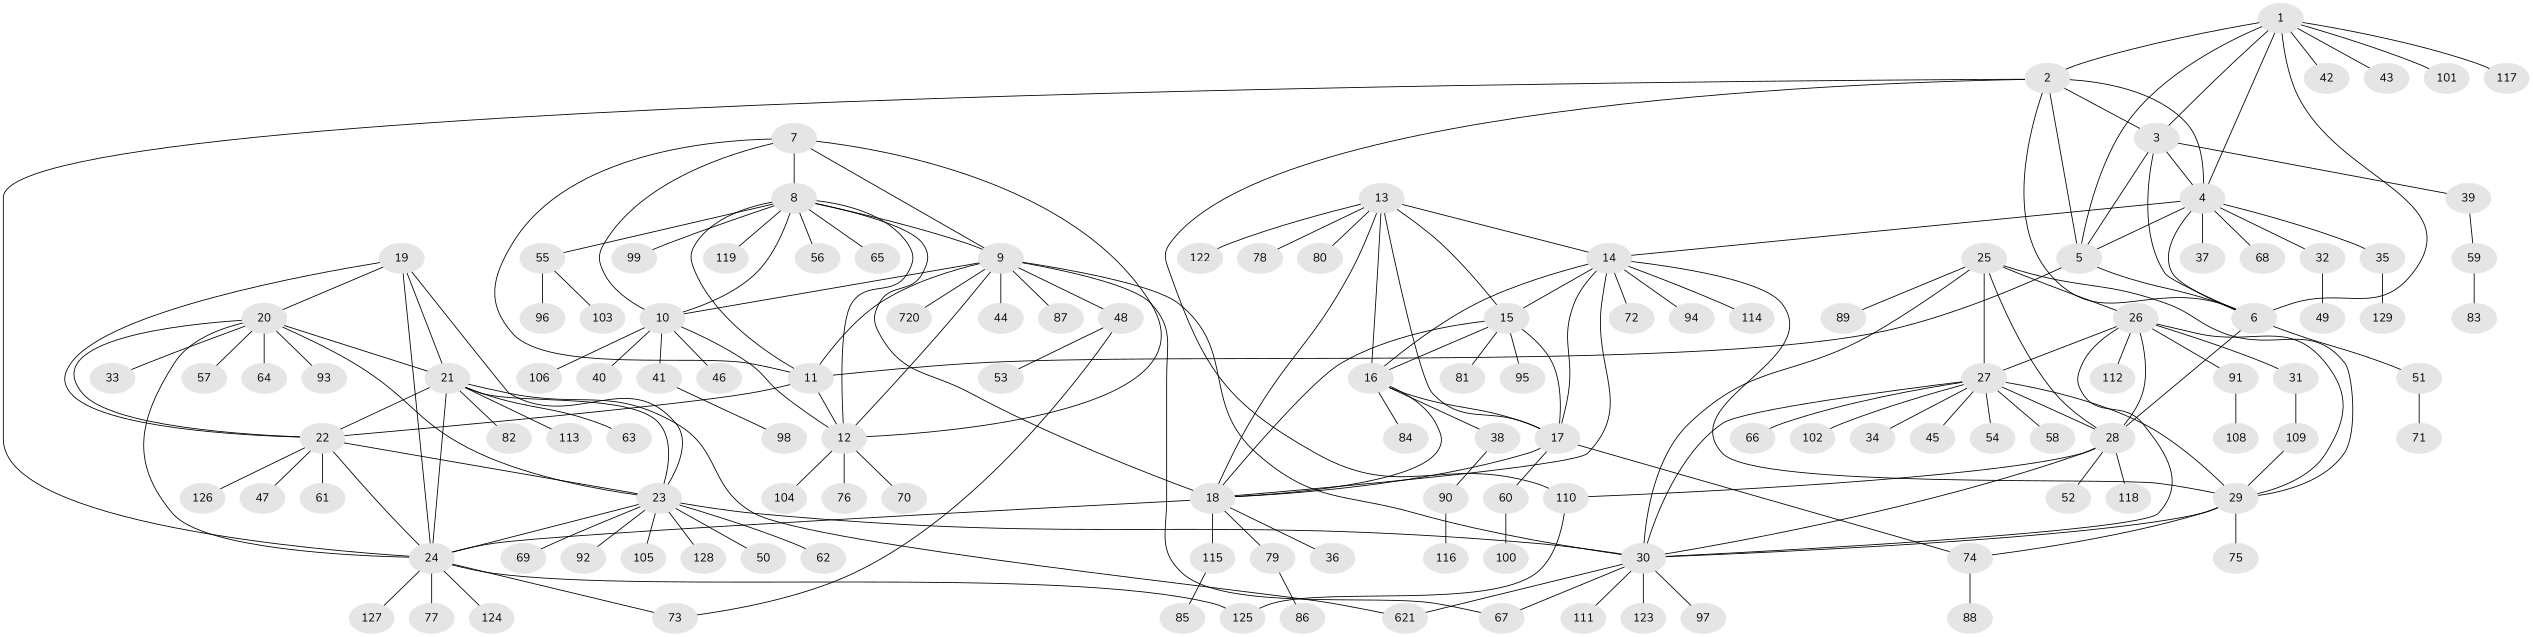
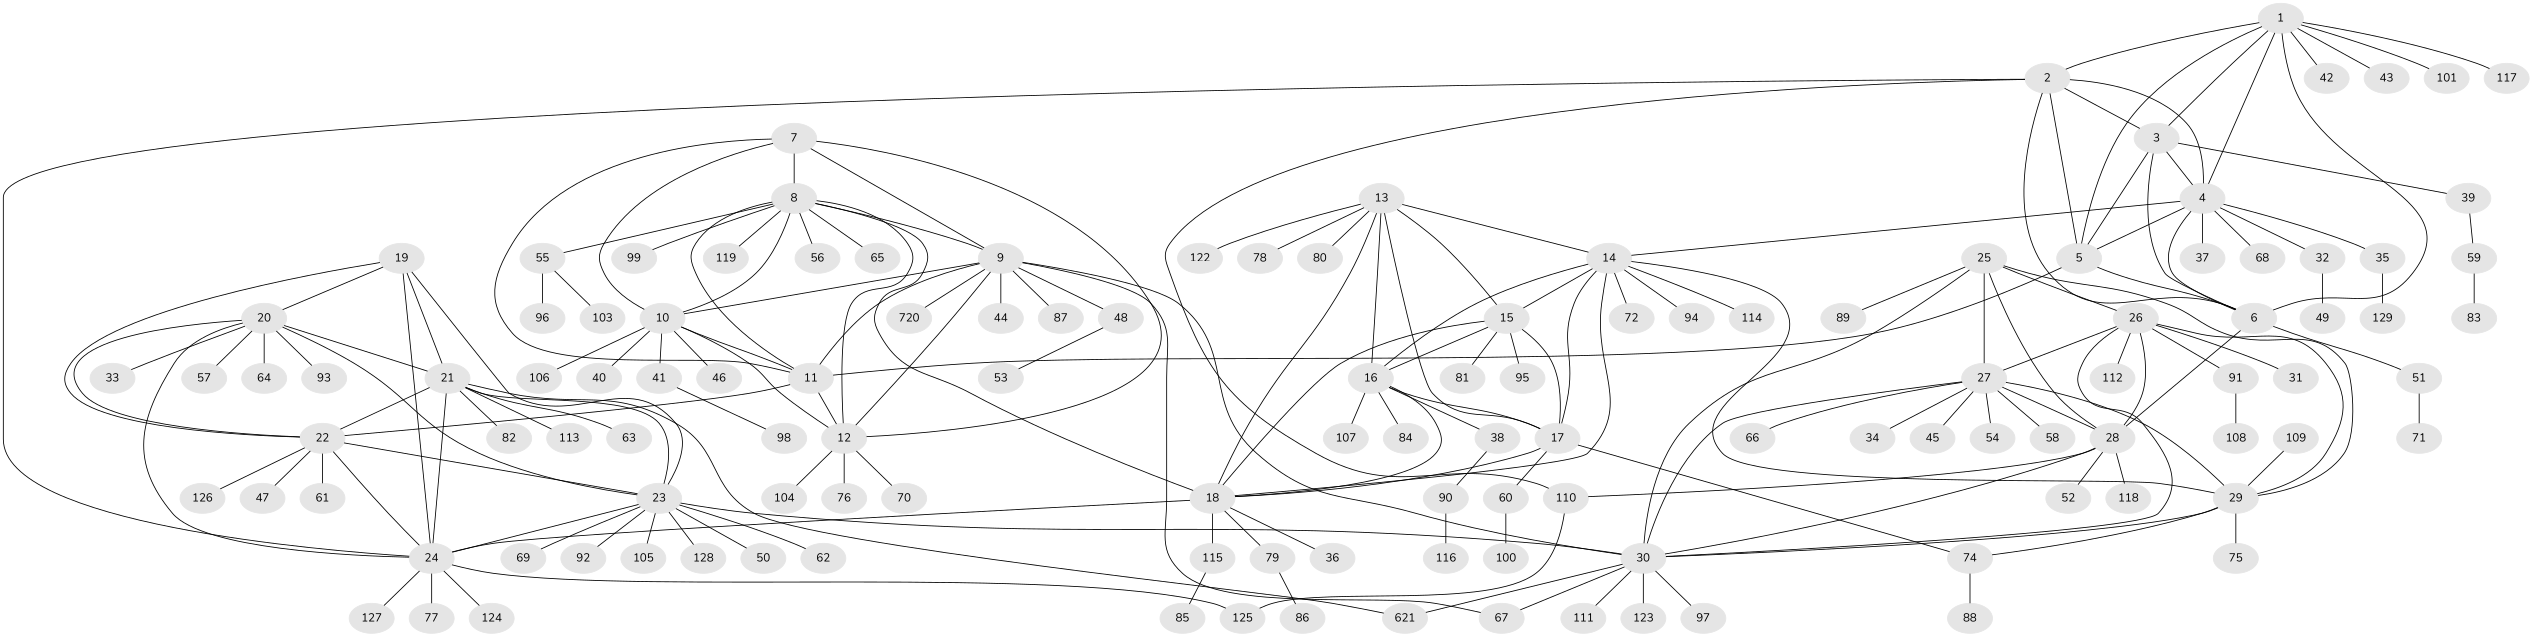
edge "10" -- "11": added
edge "31" -- "109": removed
node "107": added
node "102": removed
node "73": removed
